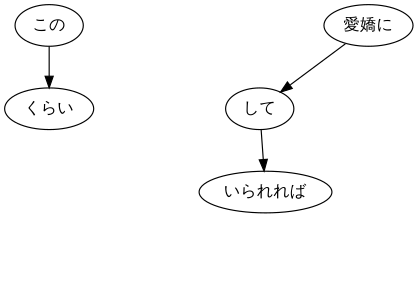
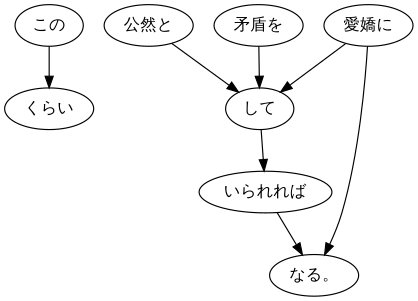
node "公然と": added
node "矛盾を": added
node "なる。": added
